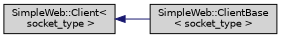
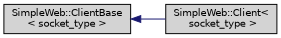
edge "SimpleWeb::ClientBase < socket_type >" -> "SimpleWeb::Client< socket_type >": reversed
